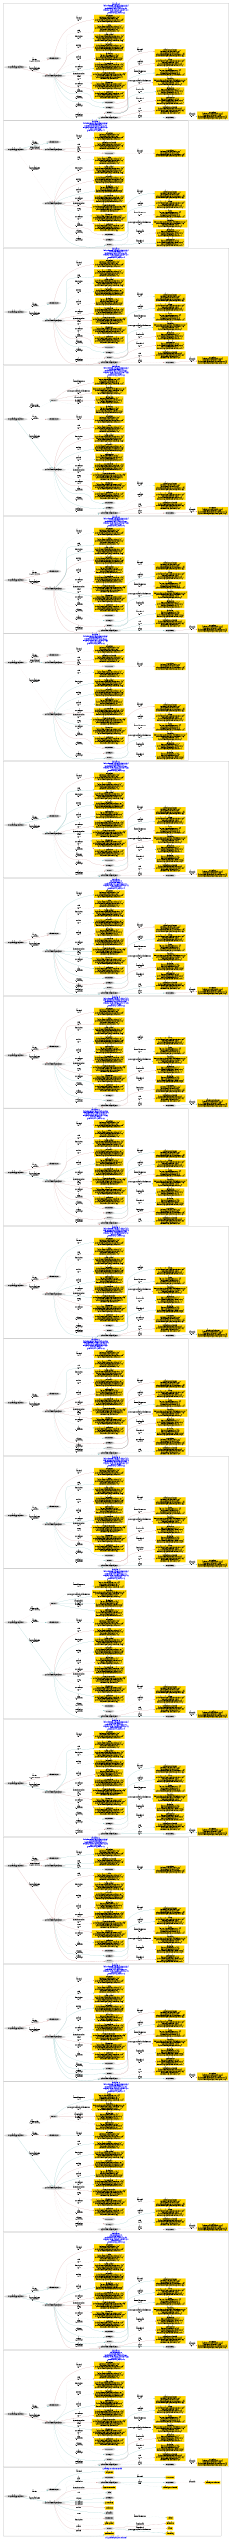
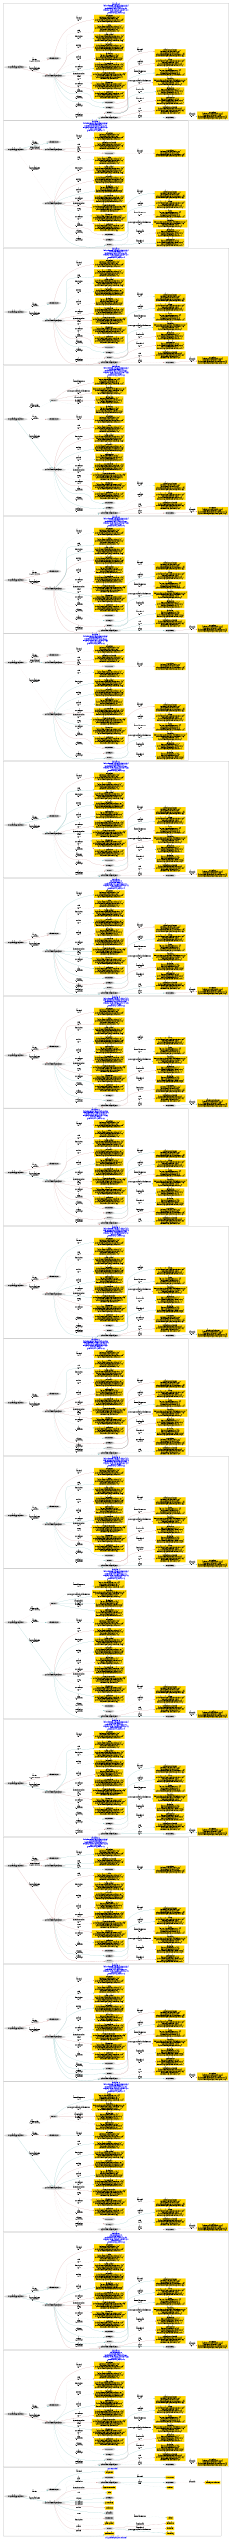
cluster "1-relatedArtworksURL model": label "1-relatedArtworksURL model" -> "1-correct model"
node "relatedArtworksTitle": label "relatedArtworksTitle" -> "medium"
node "title": fillcolor lightgray -> gold
node "values": label "values" -> "birthDate"
